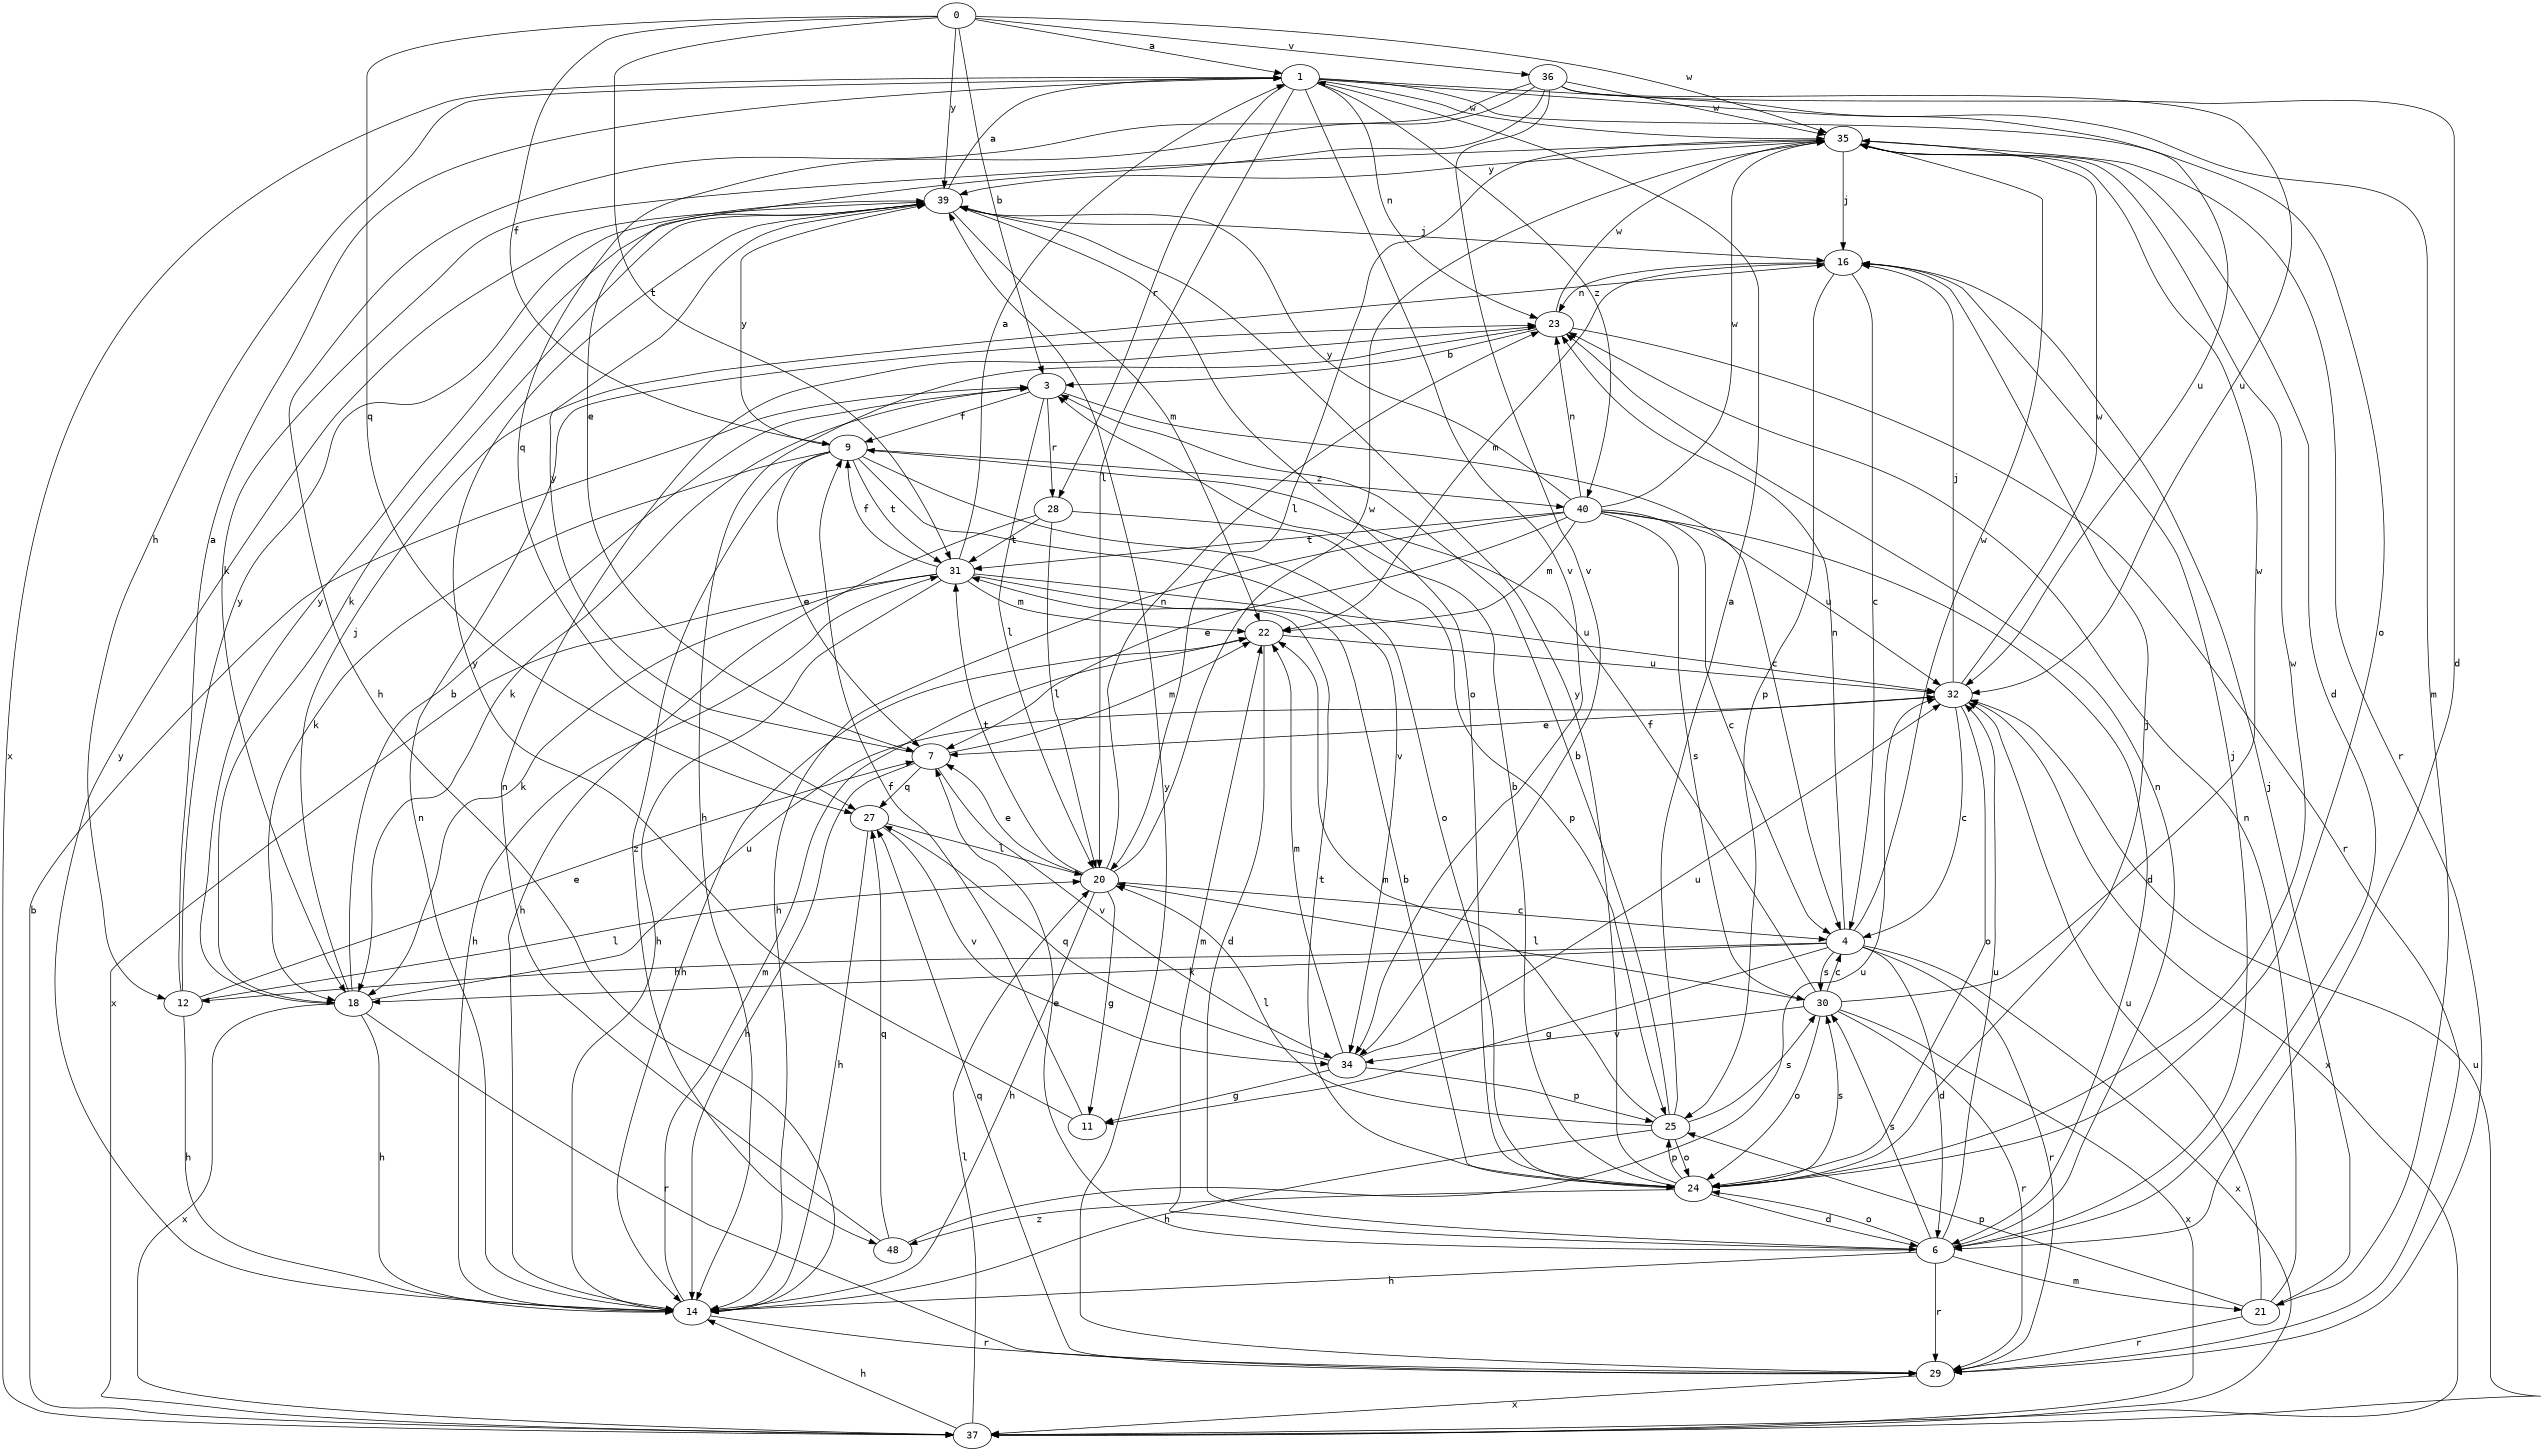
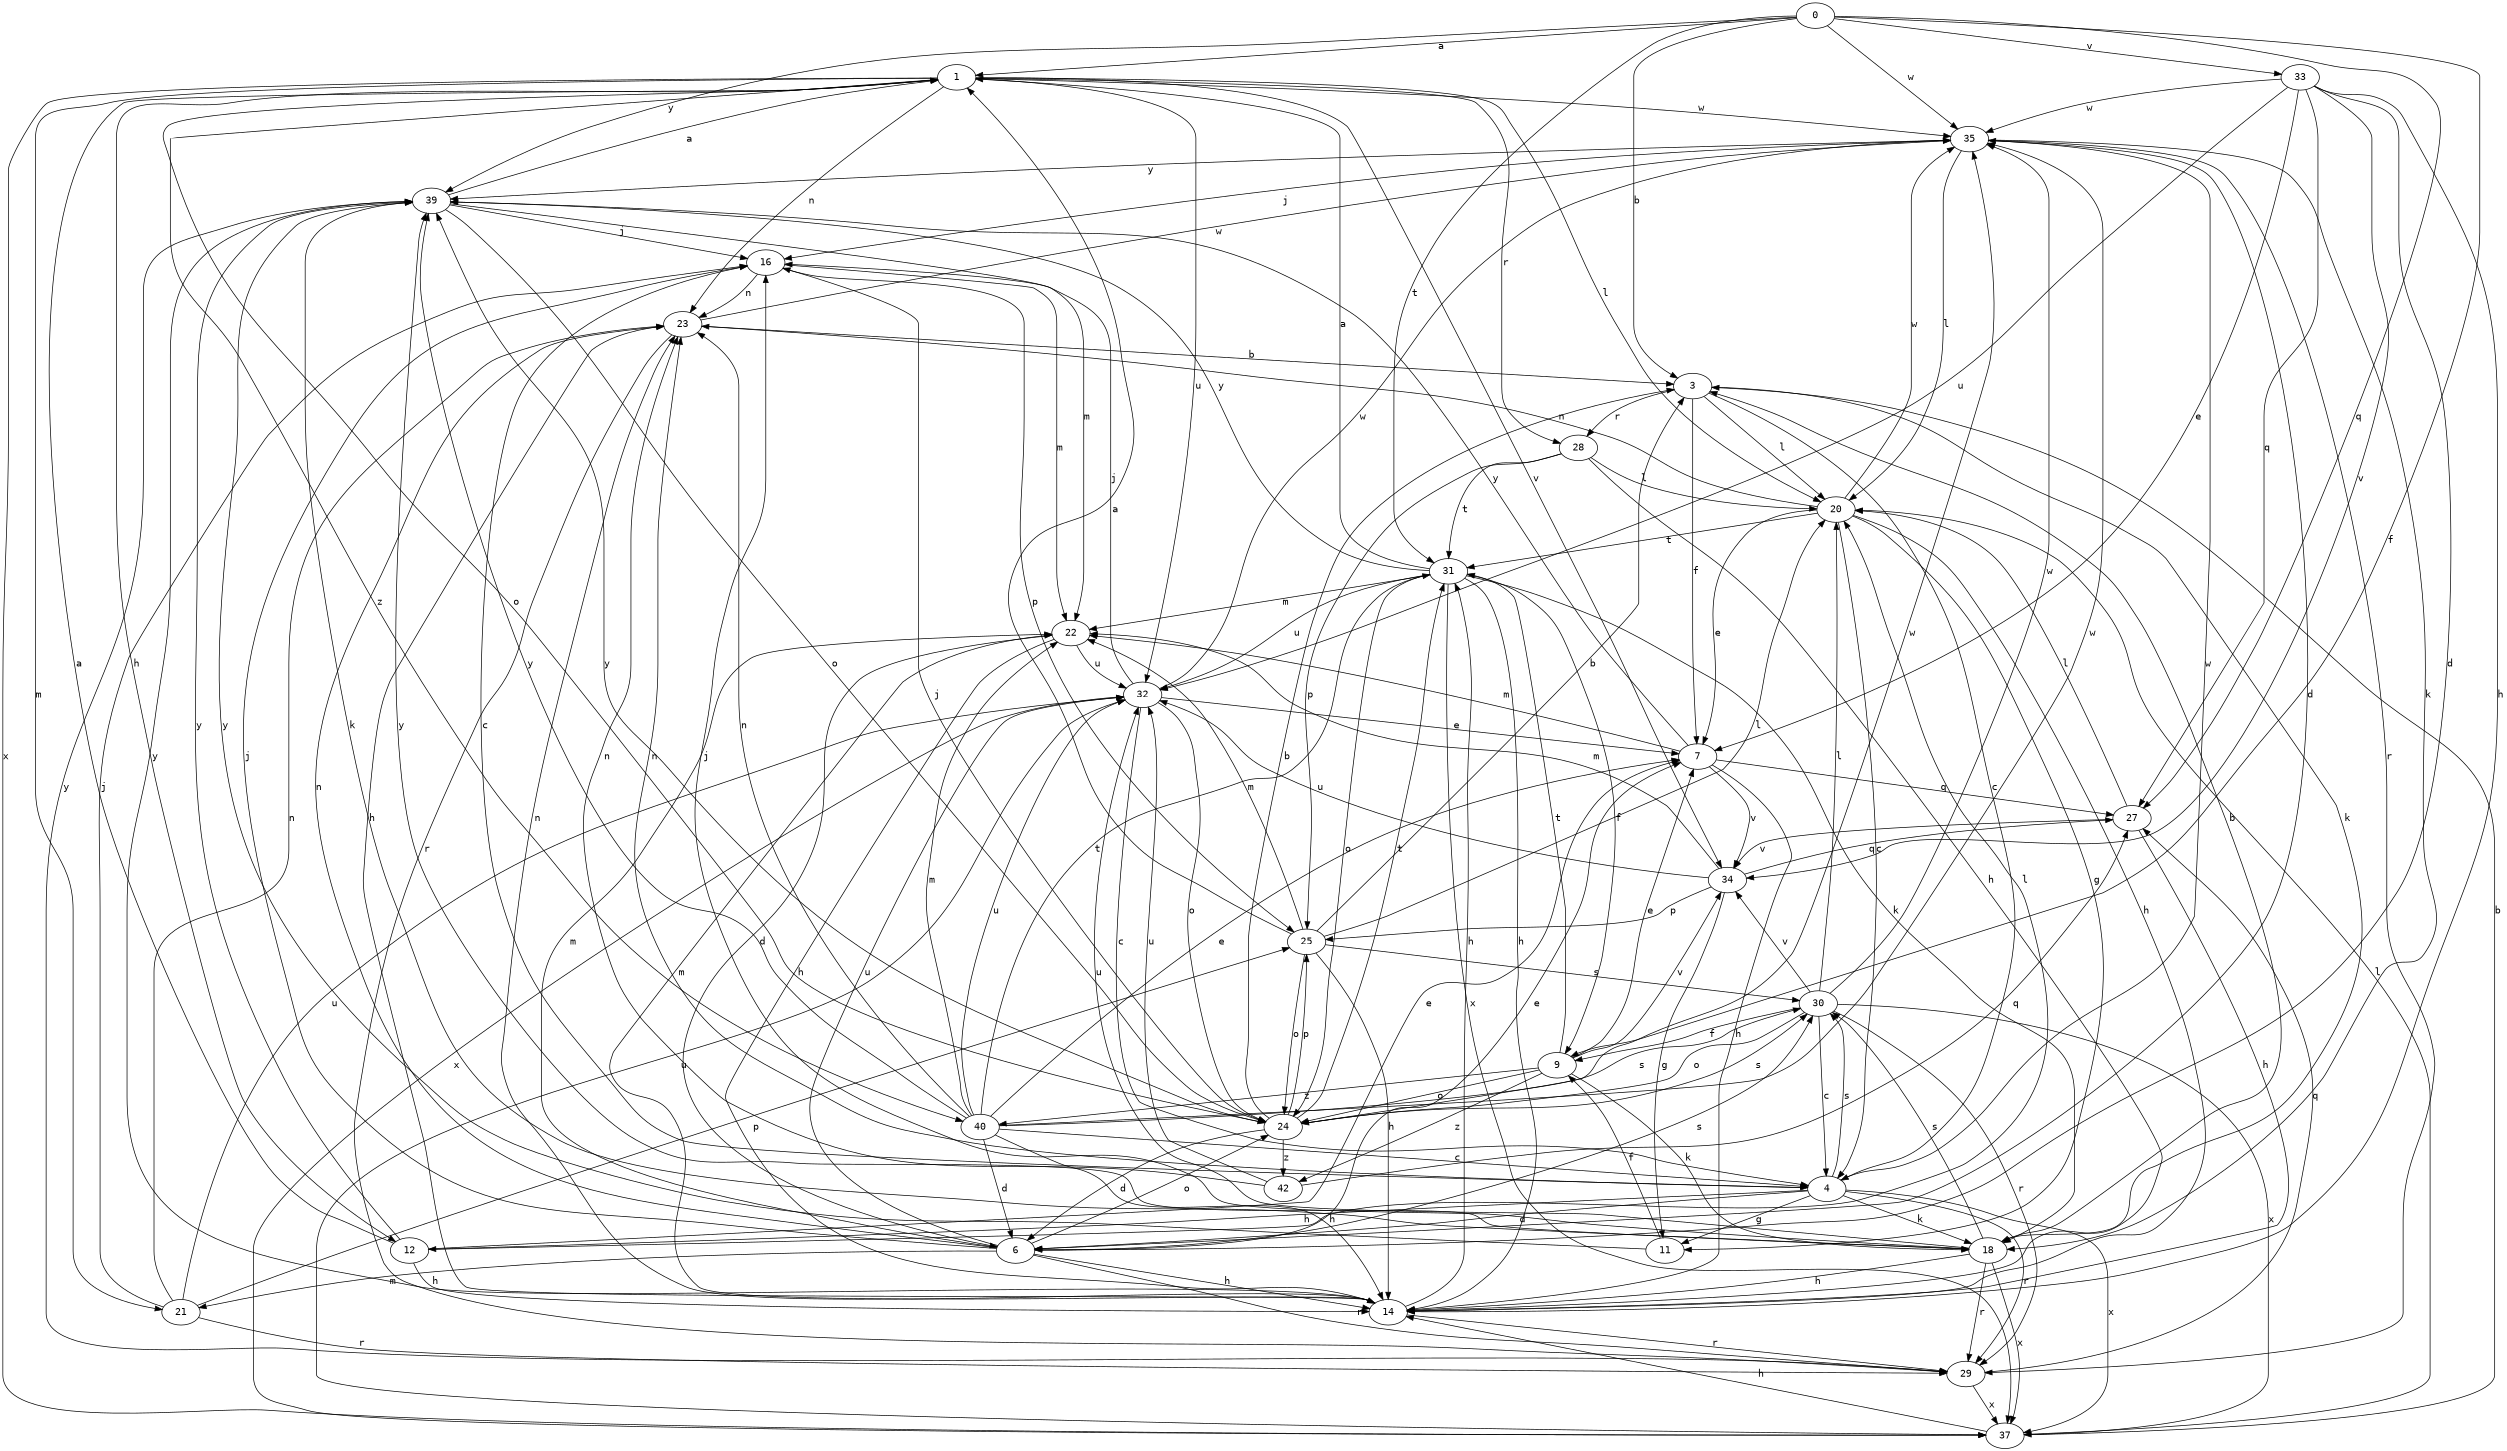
node "36": label "36" -> "33"
edge "9" -> "39": now "31" -> "39"
edge "3" -> "9": now "3" -> "7"
edge "31" -> "24": label "b" -> "o"
edge "18" -> "30": added, label "s"
node "48": label "48" -> "42"
